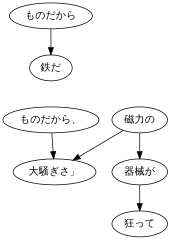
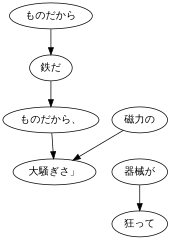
edge "鉄だ" -> "ものだから、": added
edge "磁力の" -> "器械が": removed
